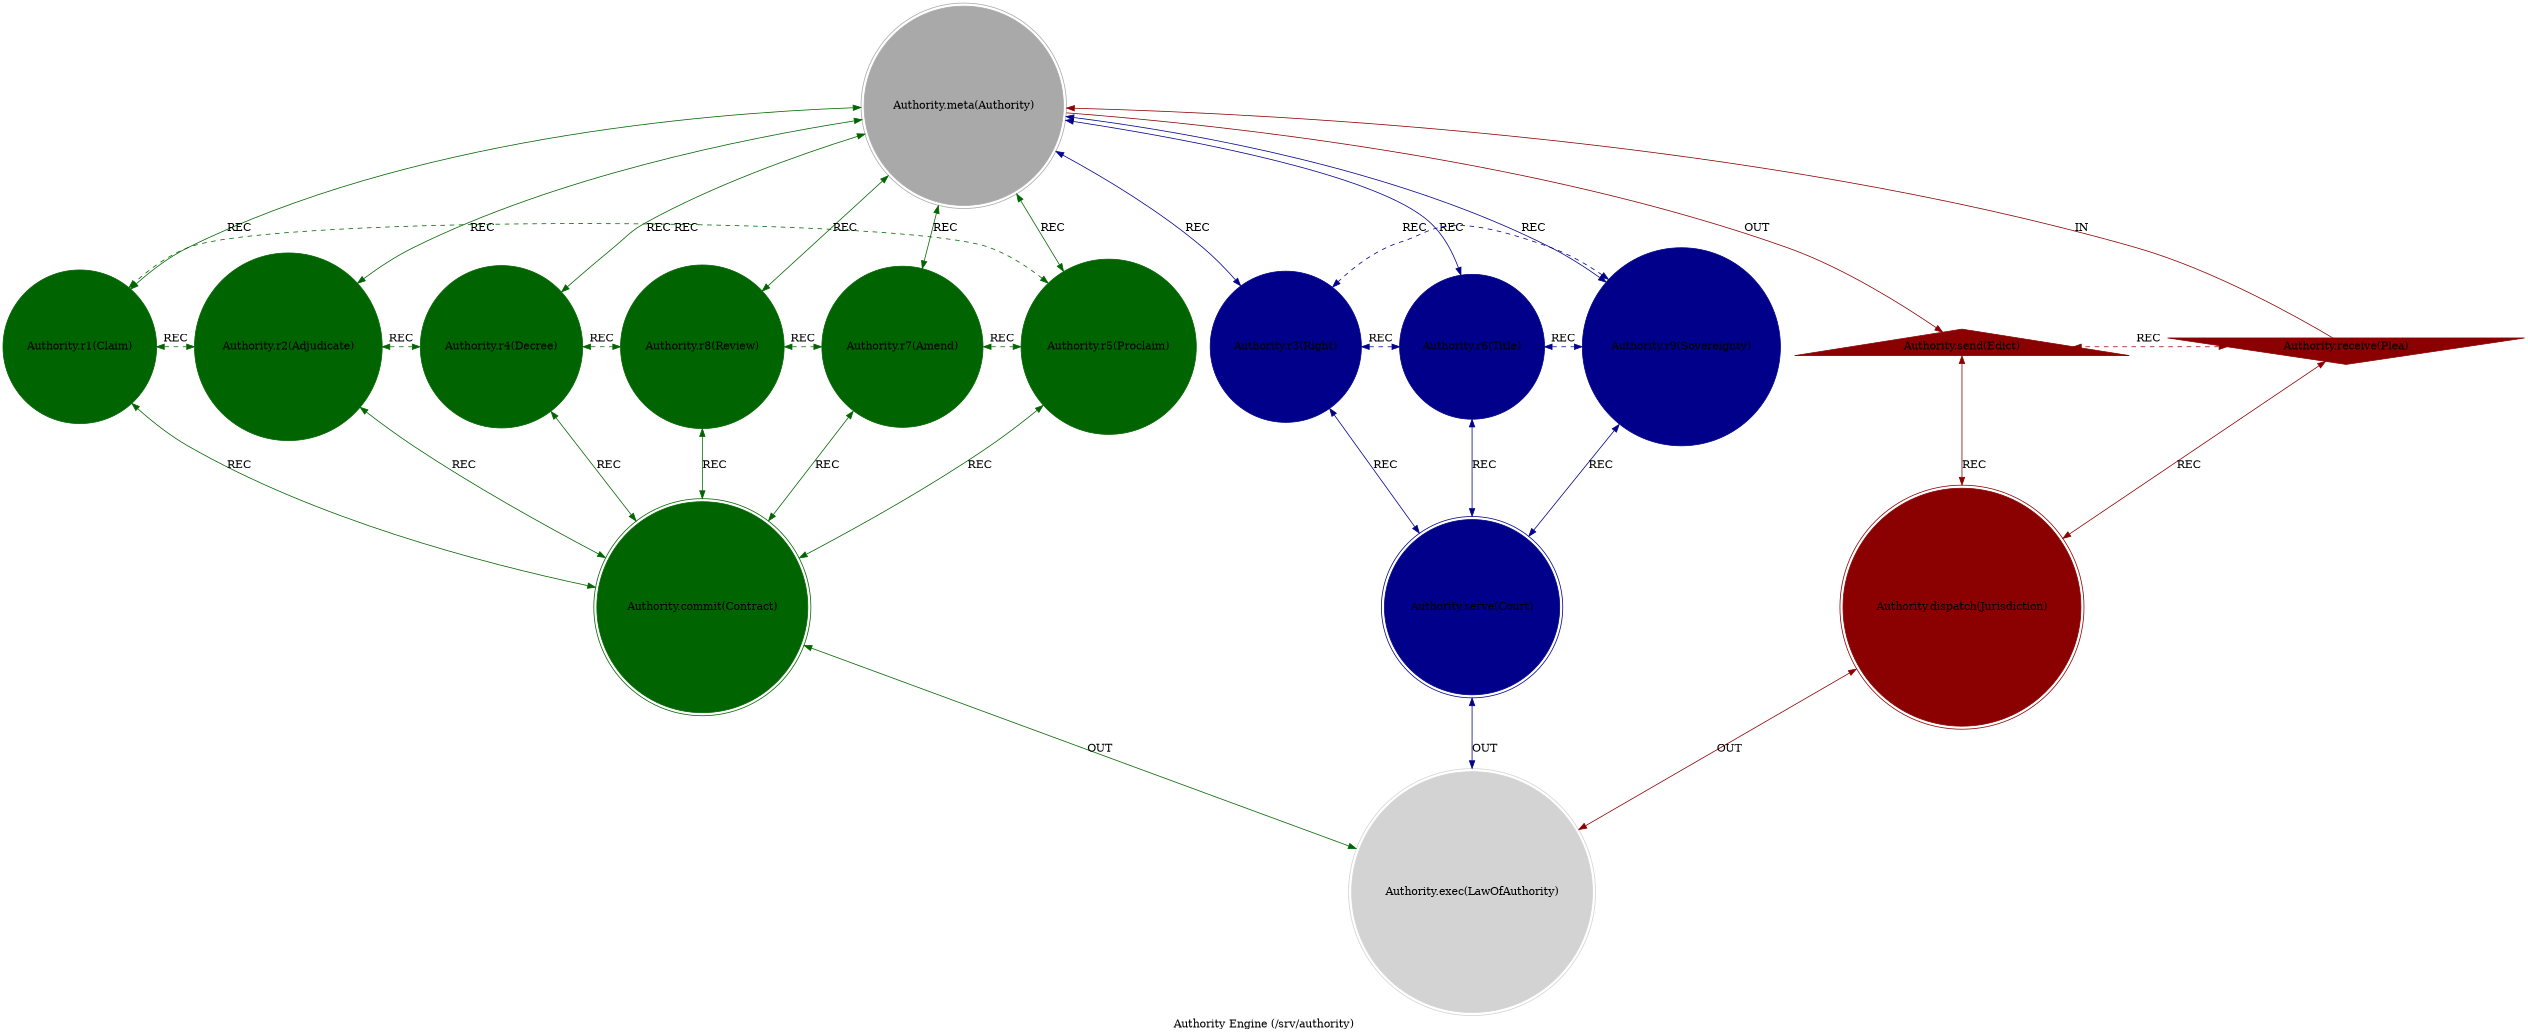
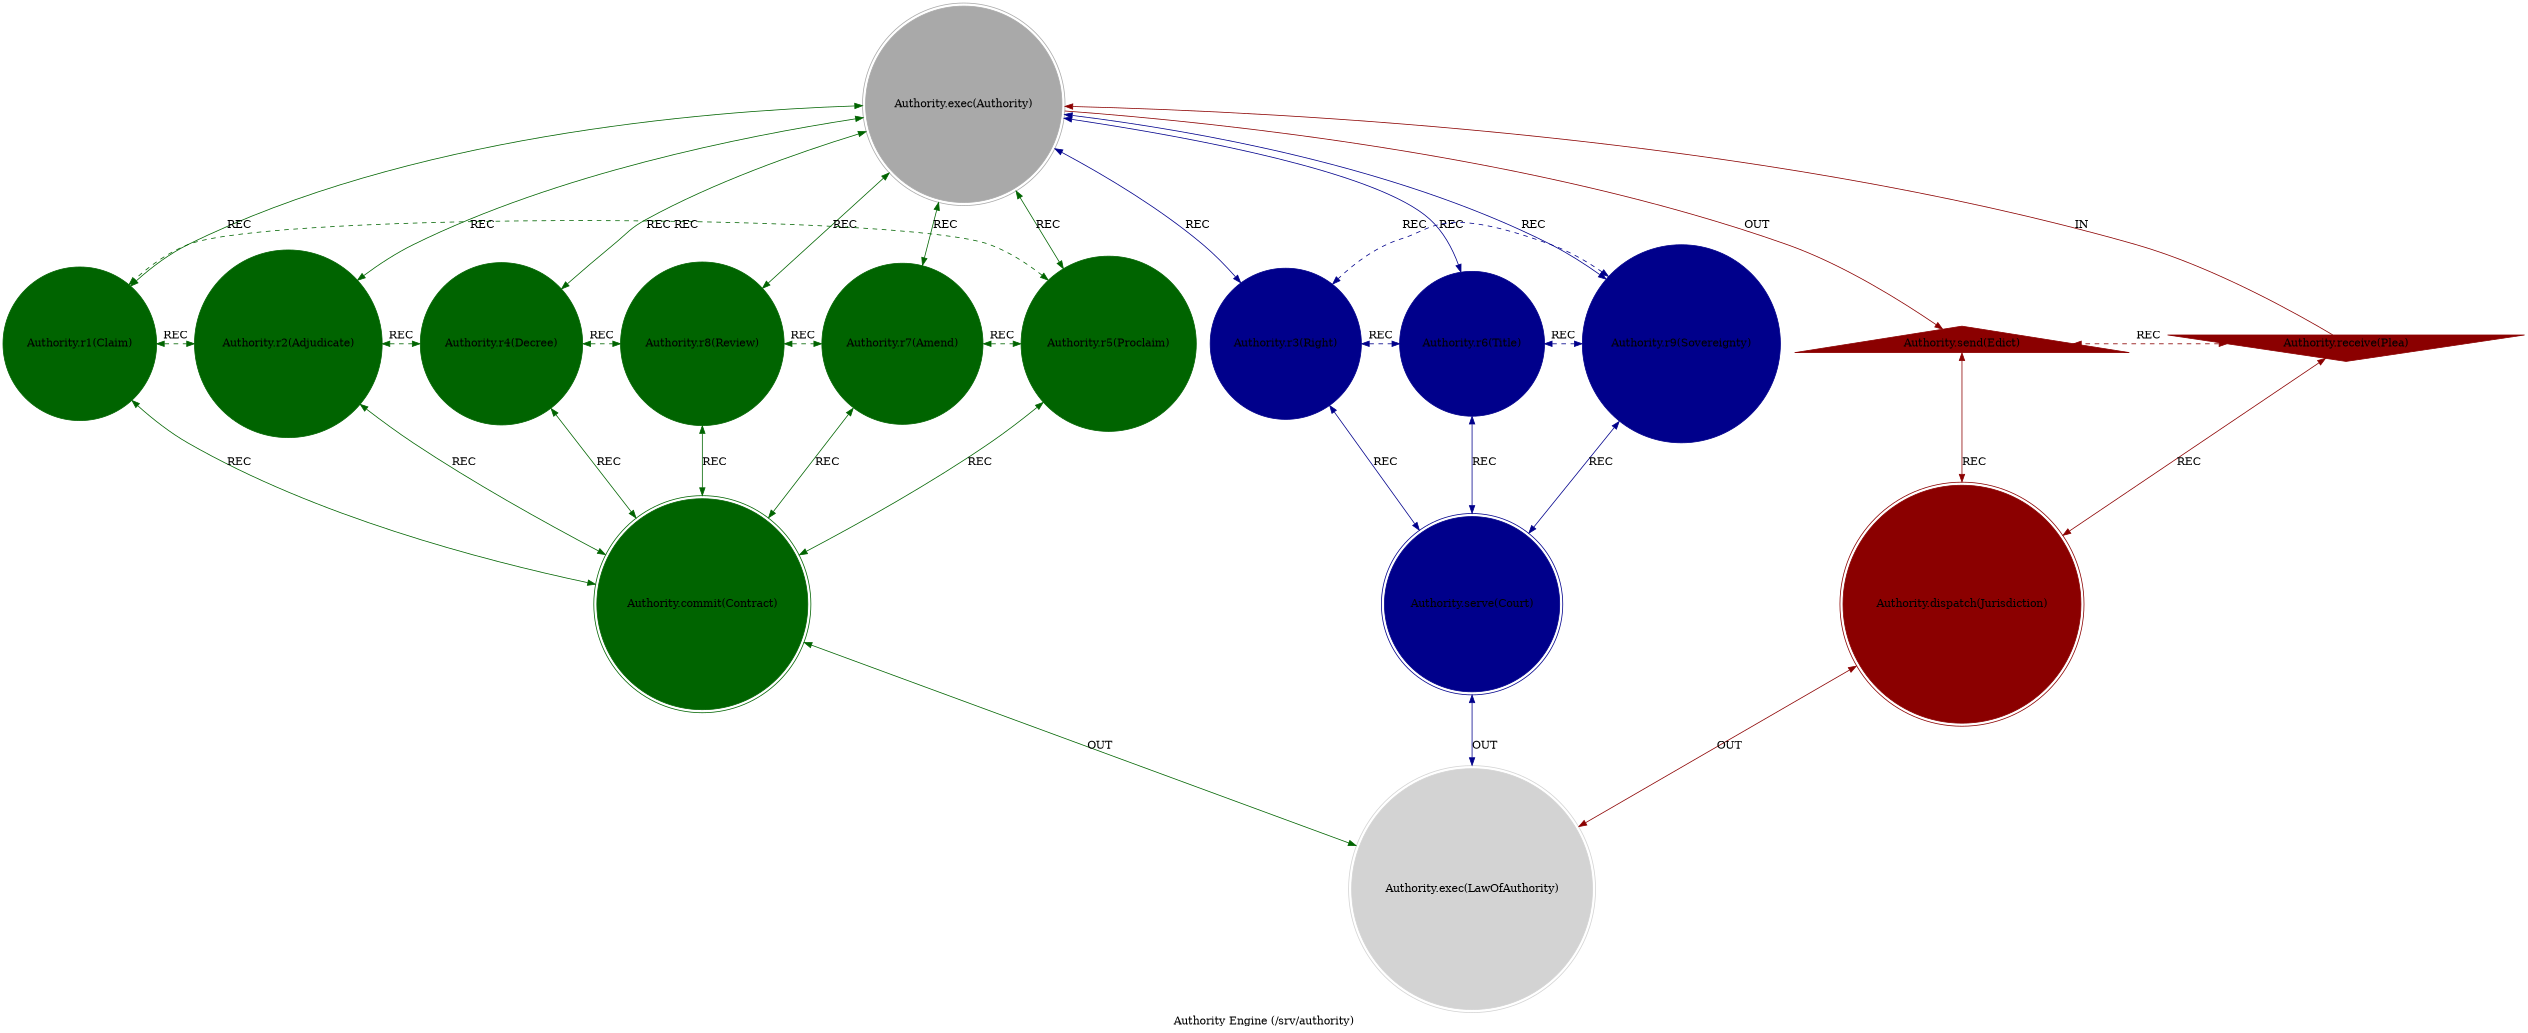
node "Authority.meta(Authority)": label "Authority.meta(Authority)" -> "Authority.exec(Authority)"
